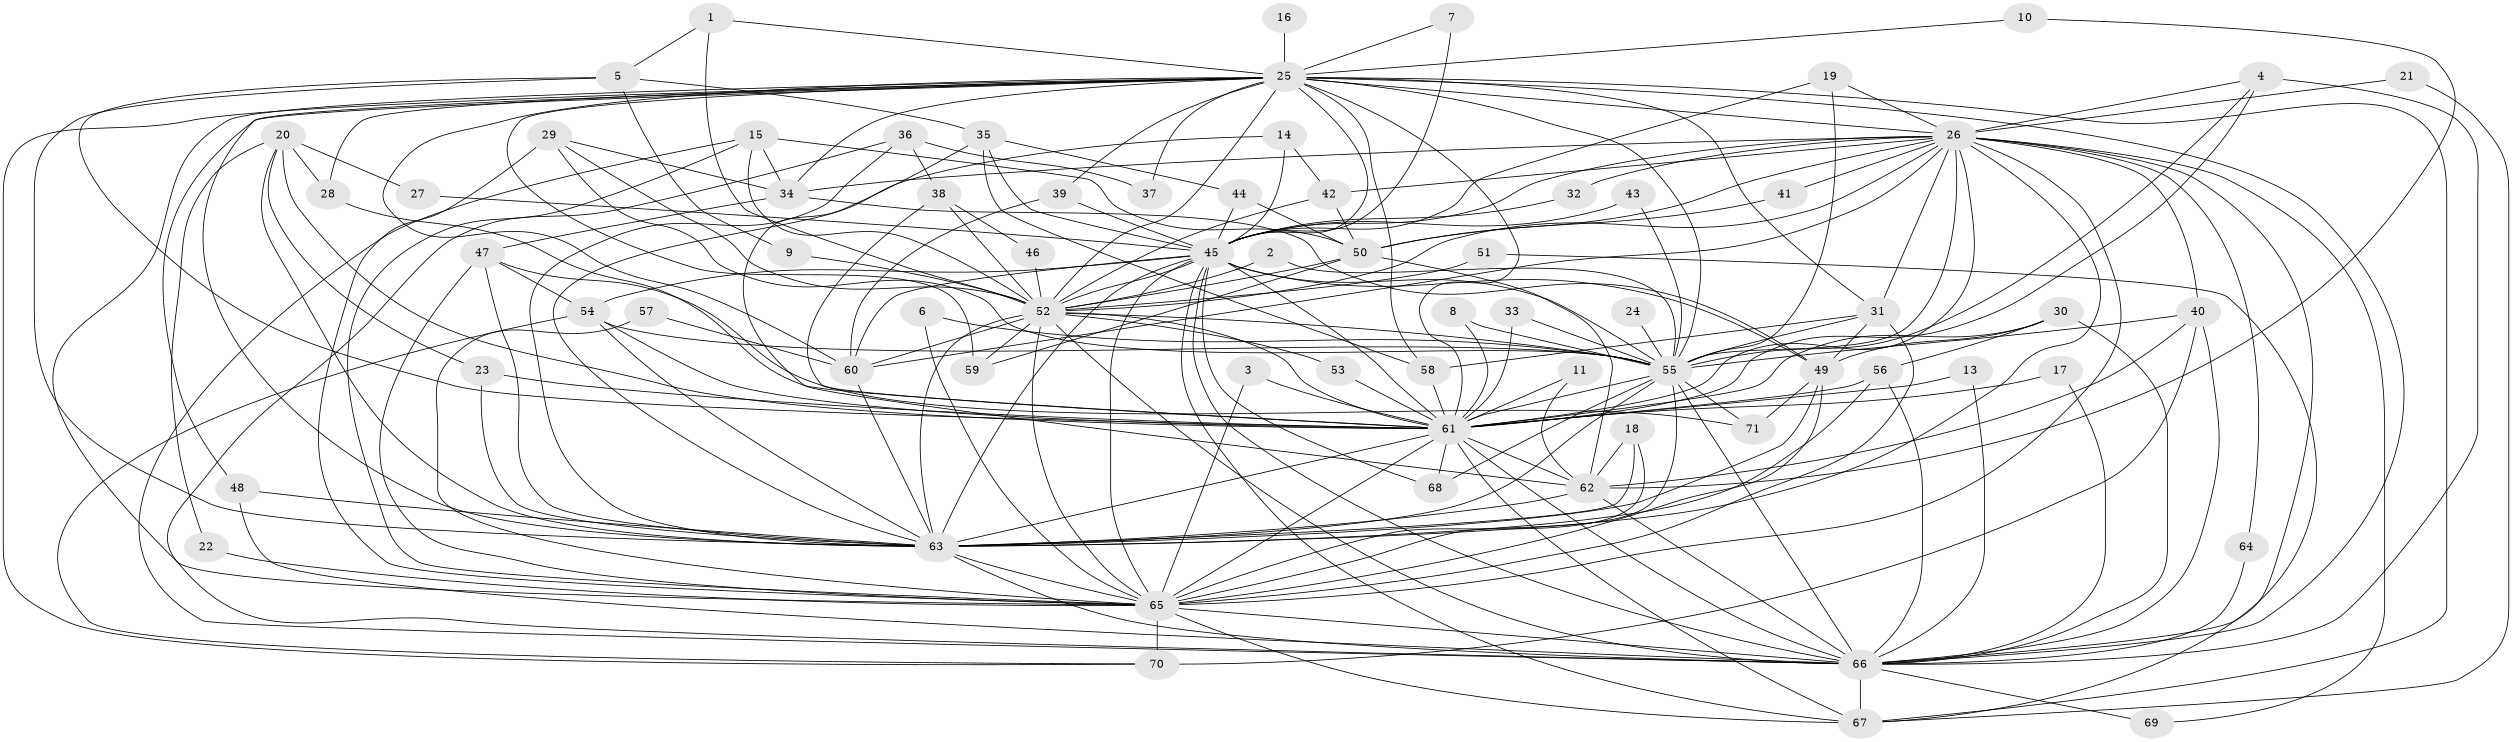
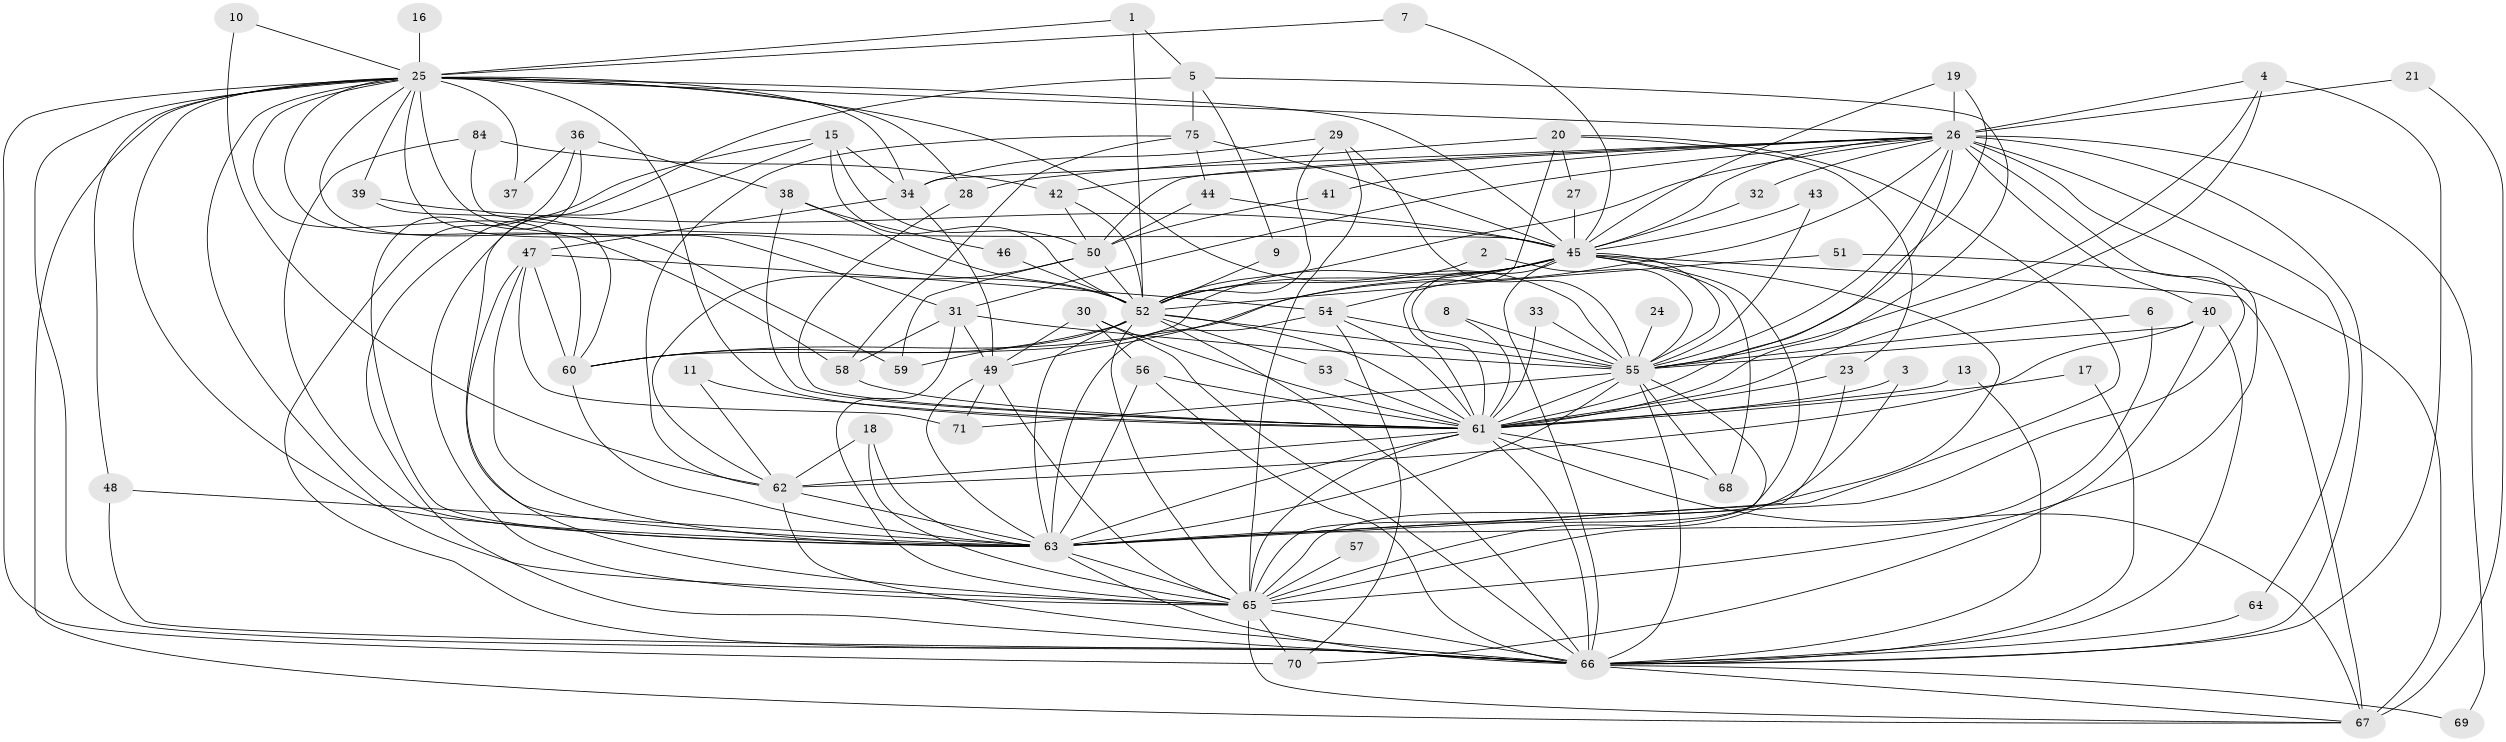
node "35": label "35" -> "75"
node "14": label "14" -> "84"
edge "57" -- "60": now "47" -- "60"
node "22": removed
